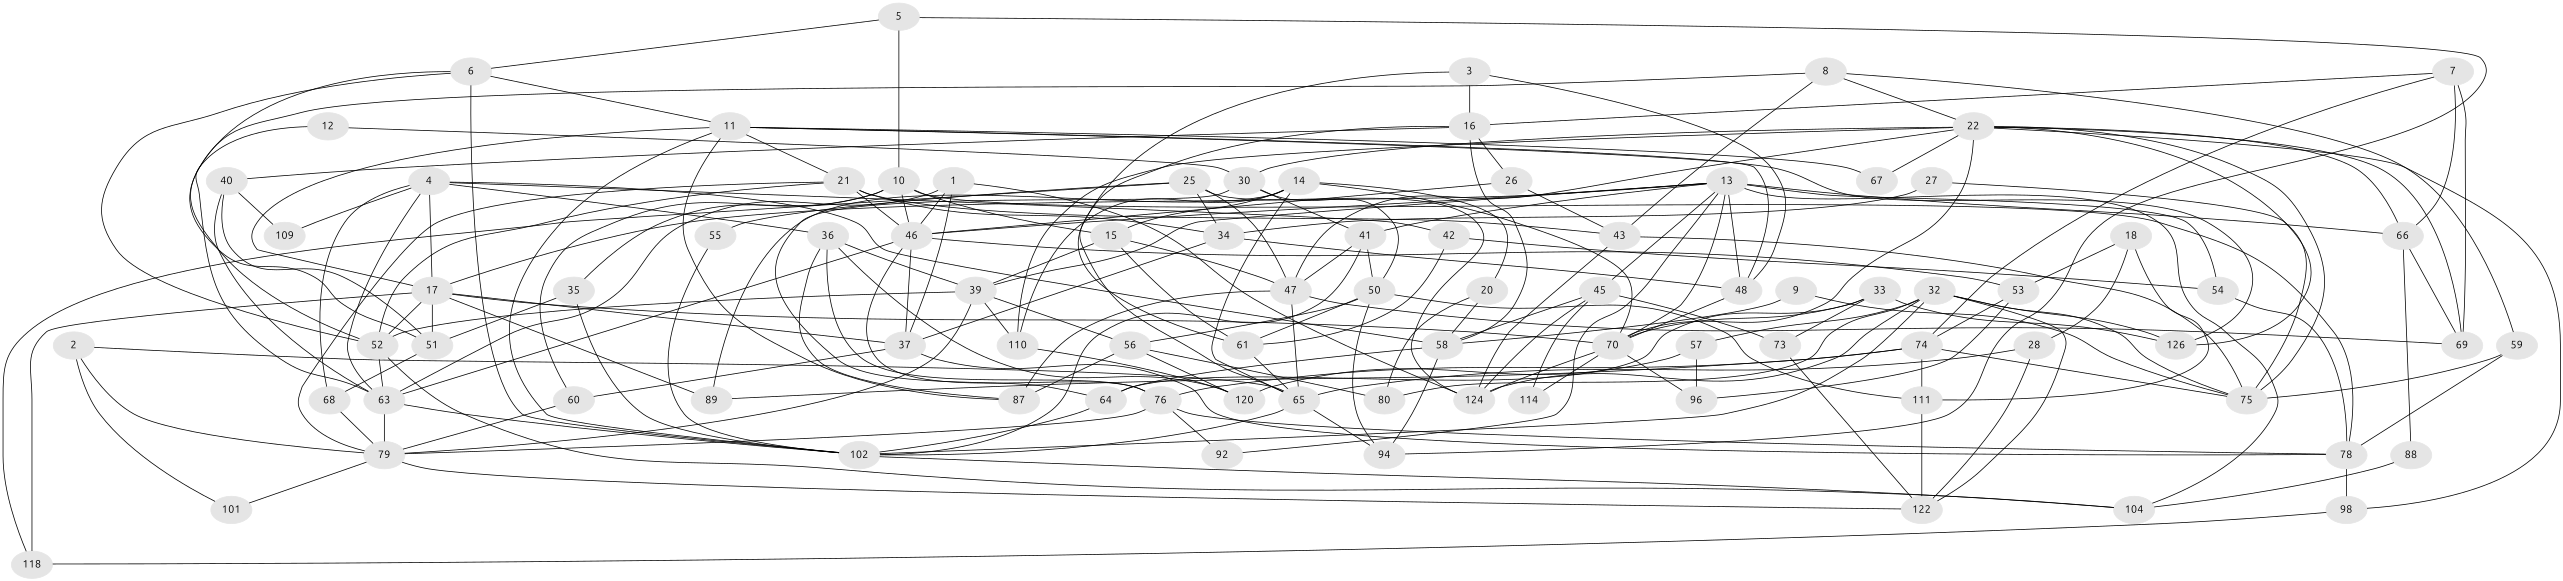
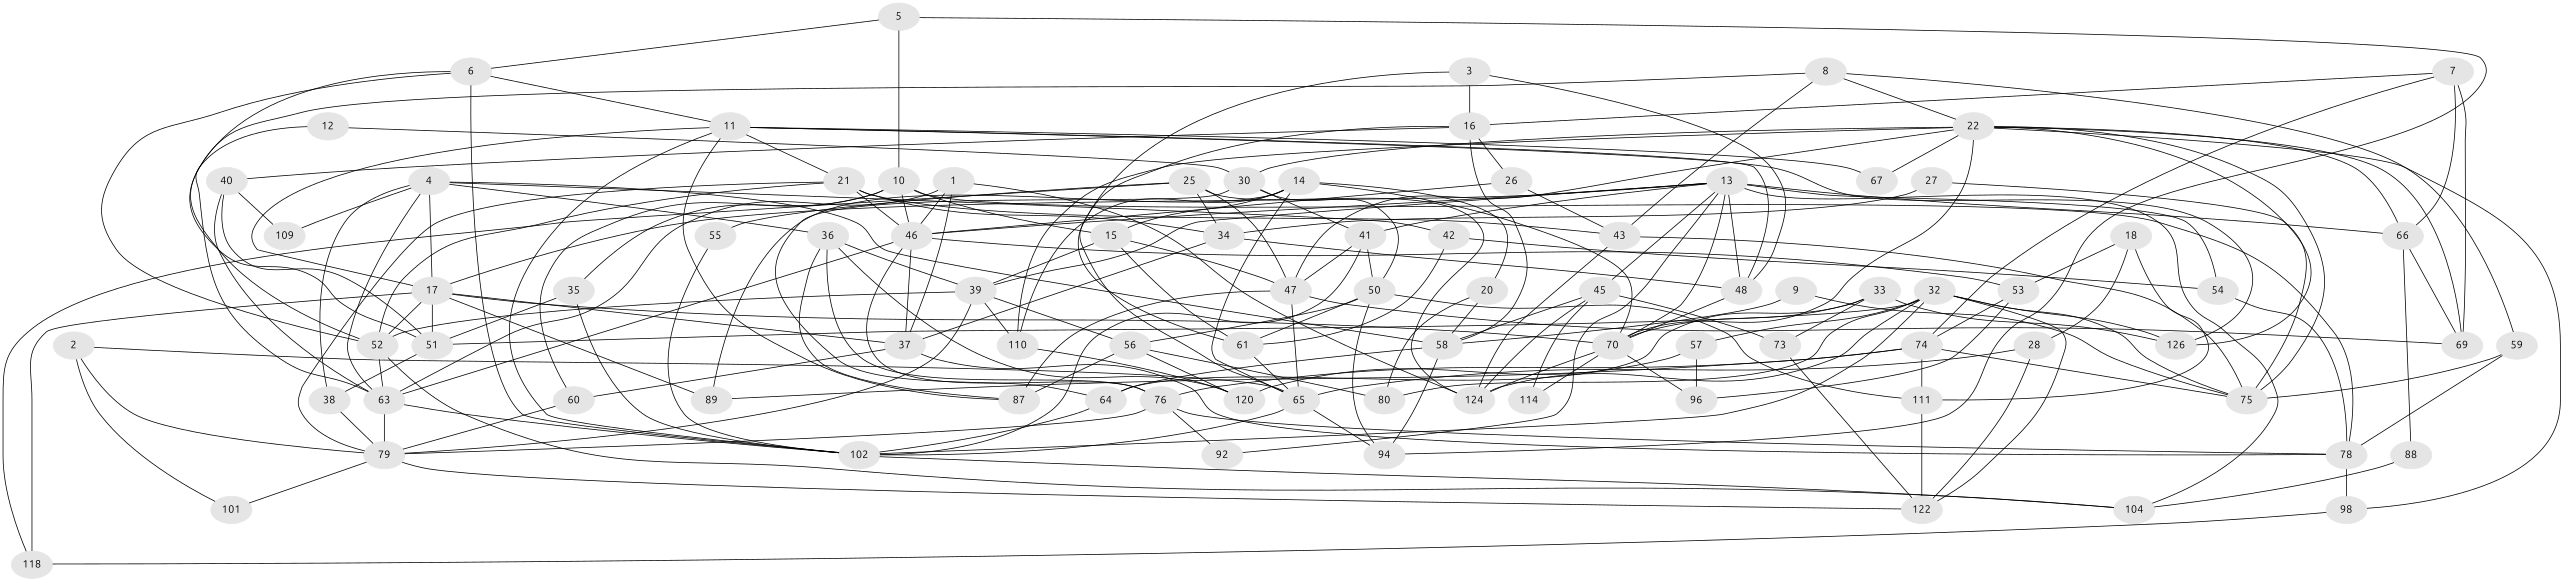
edge "32" -- "51": added
node "68": label "68" -> "38"
